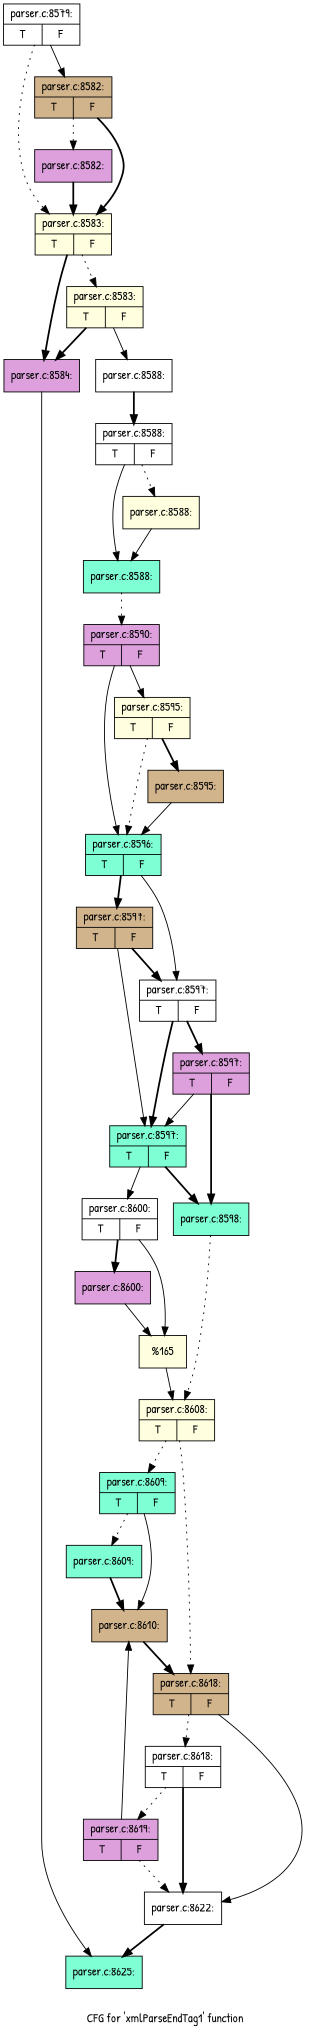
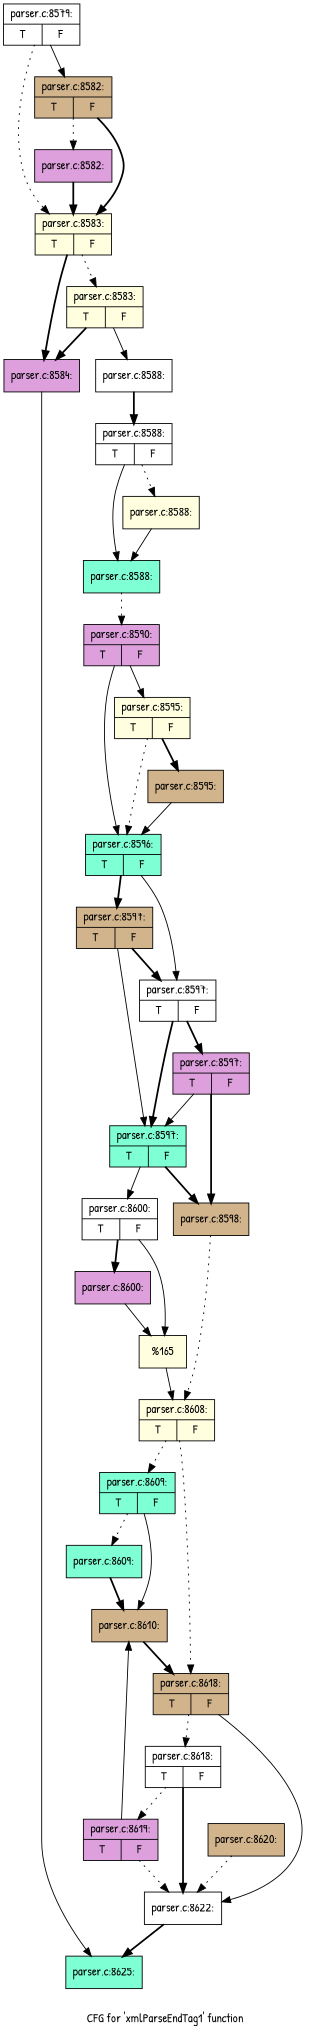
node "parser.c:8598:": fillcolor aquamarine -> tan
node "parser.c:8620:": added
